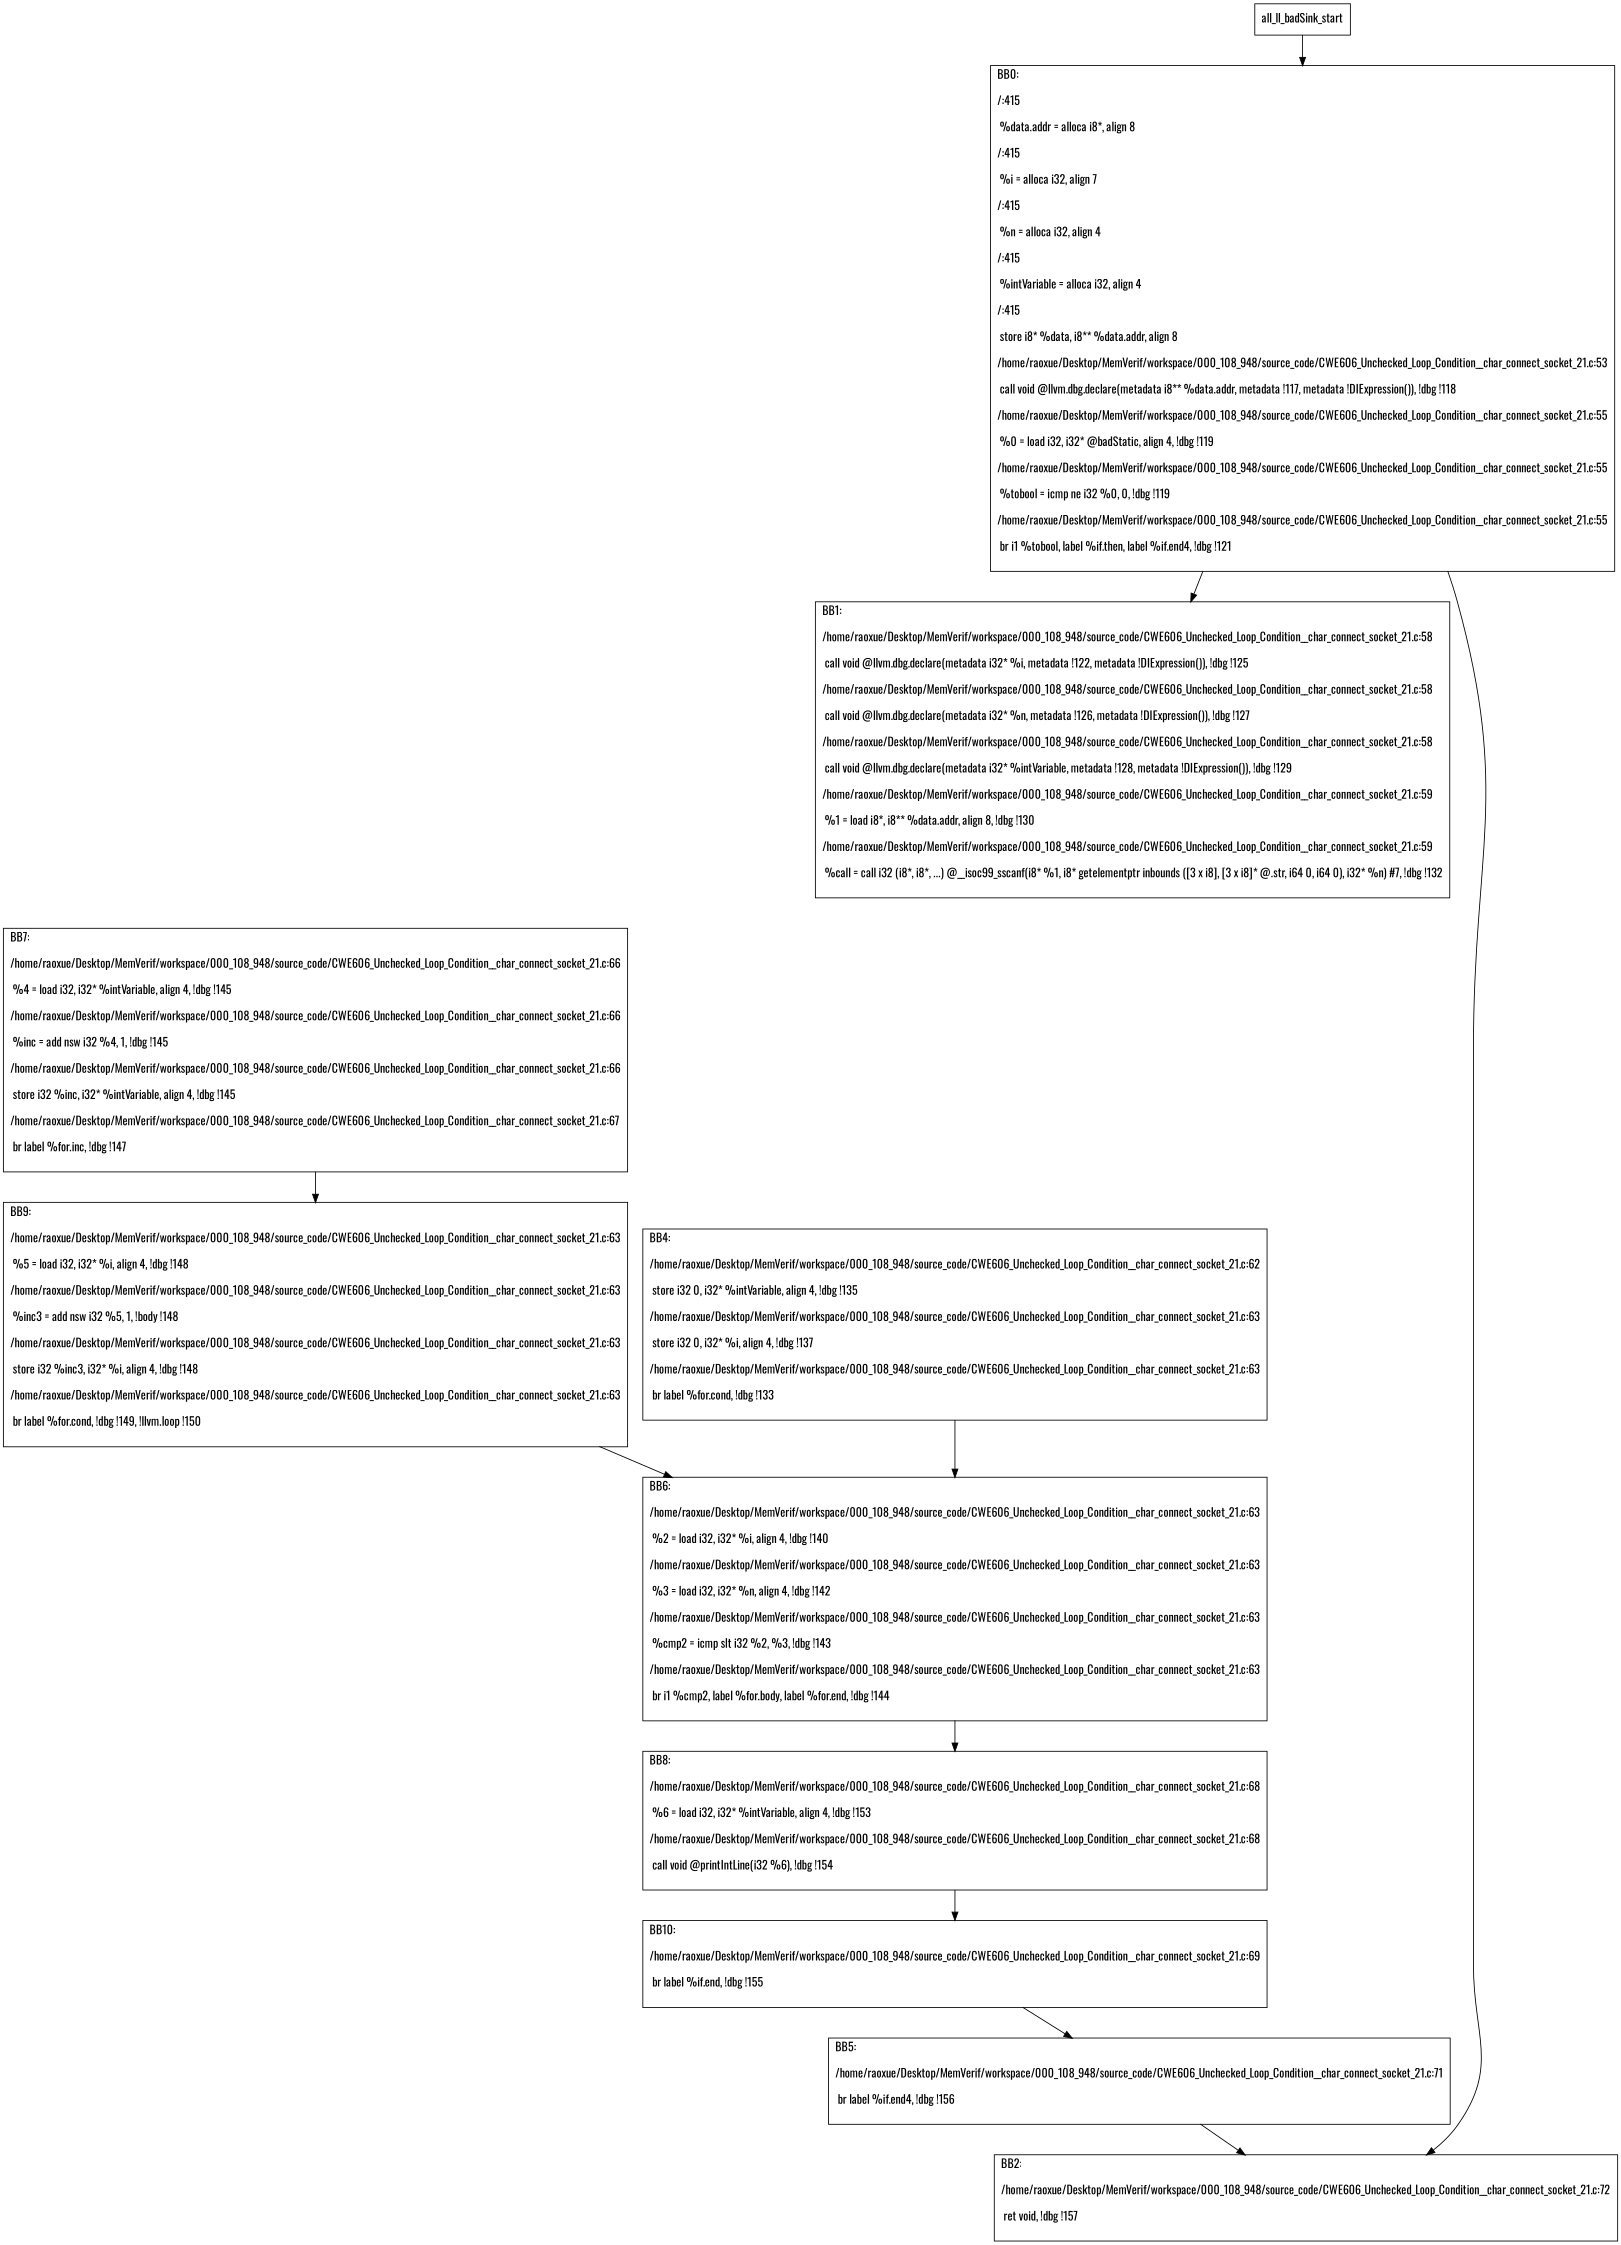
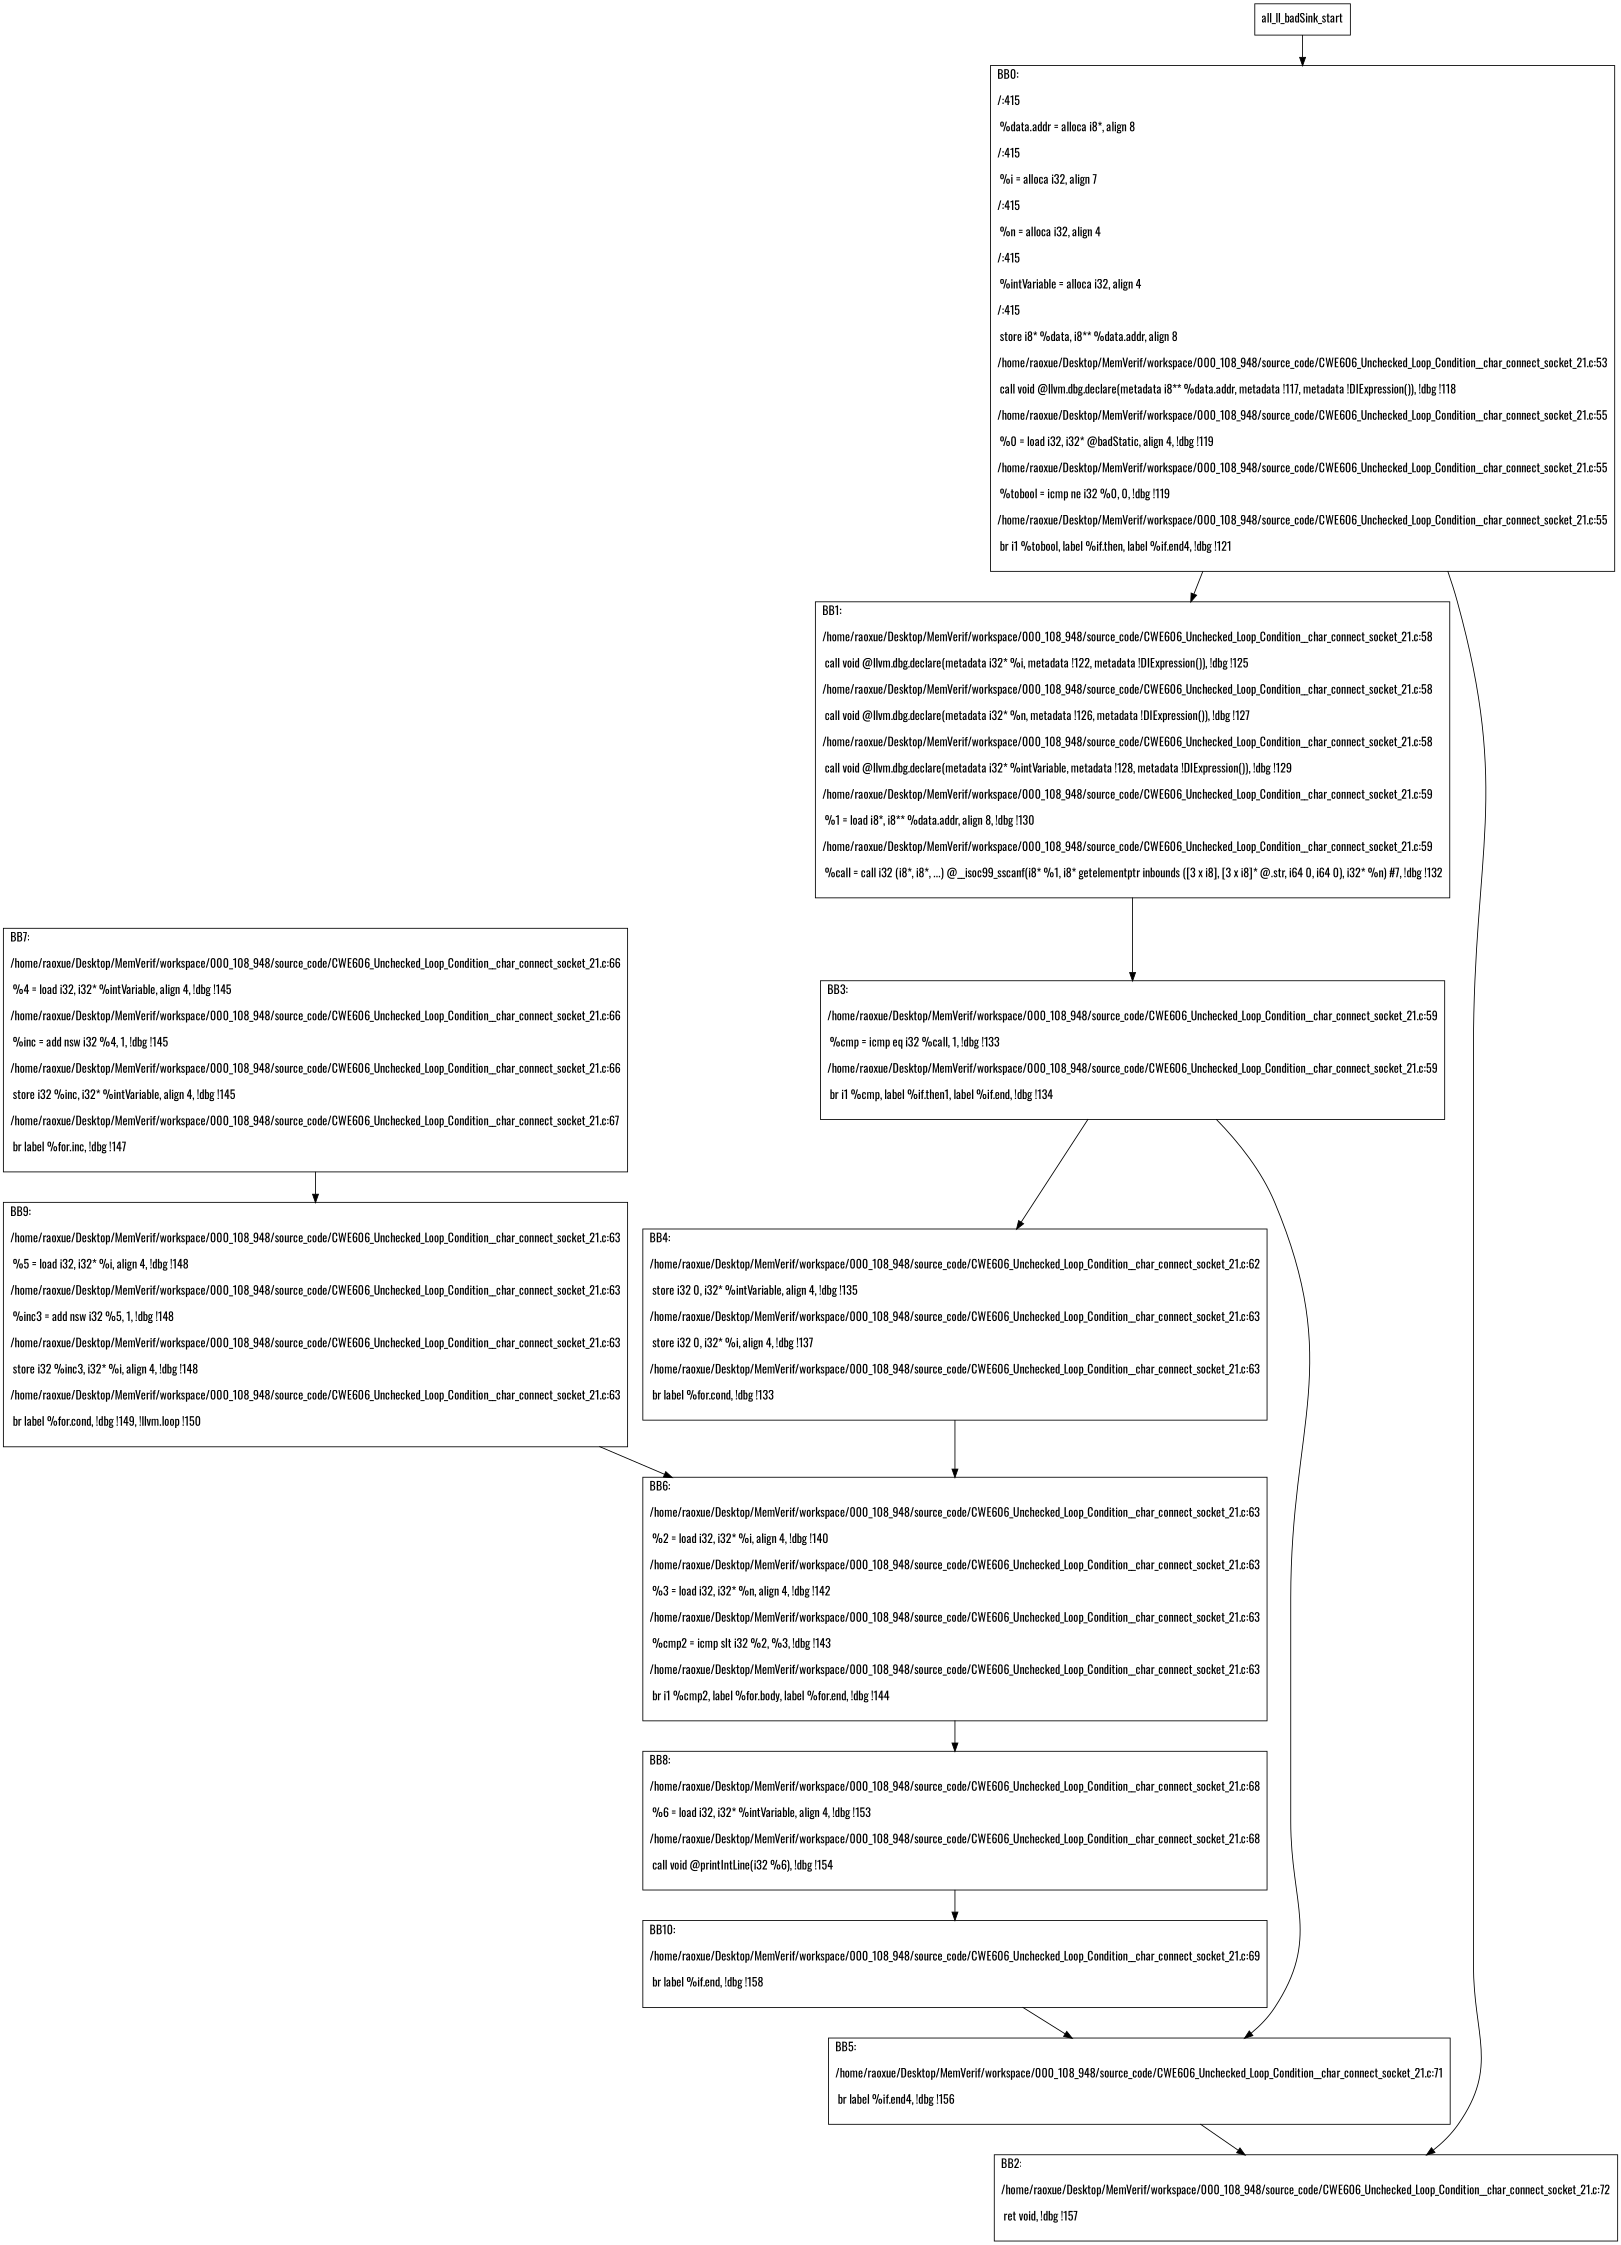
node "BB3:": added
node "BB9:": text "%inc3 = add nsw i32 %5, 1, !body !148" -> "%inc3 = add nsw i32 %5, 1, !dbg !148"
node "BB10:": text "br label %if.end, !dbg !155" -> "br label %if.end, !dbg !158"
